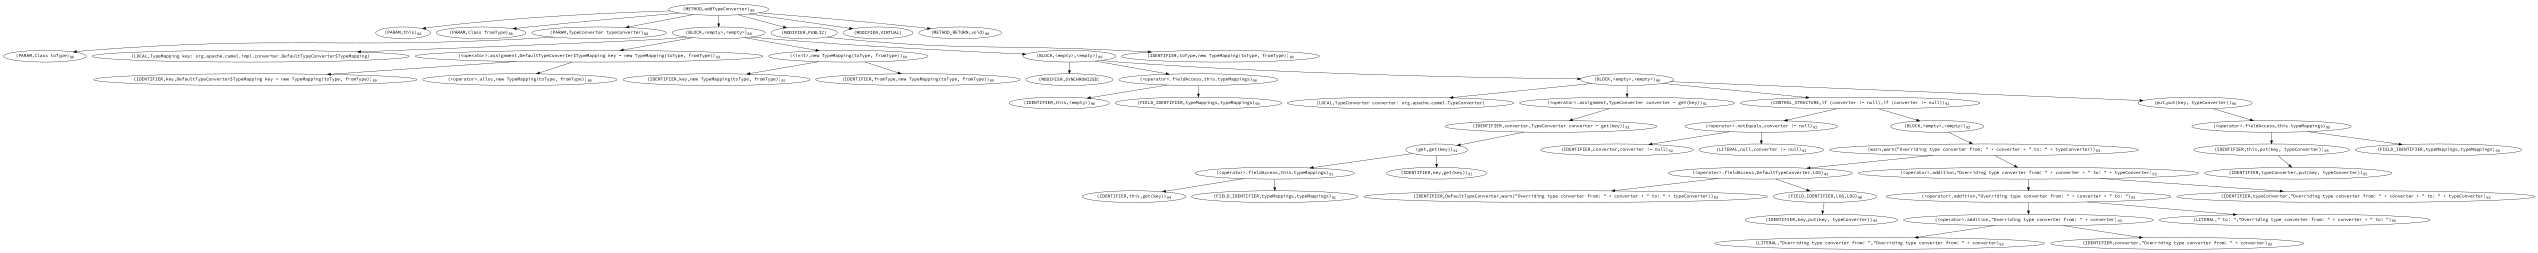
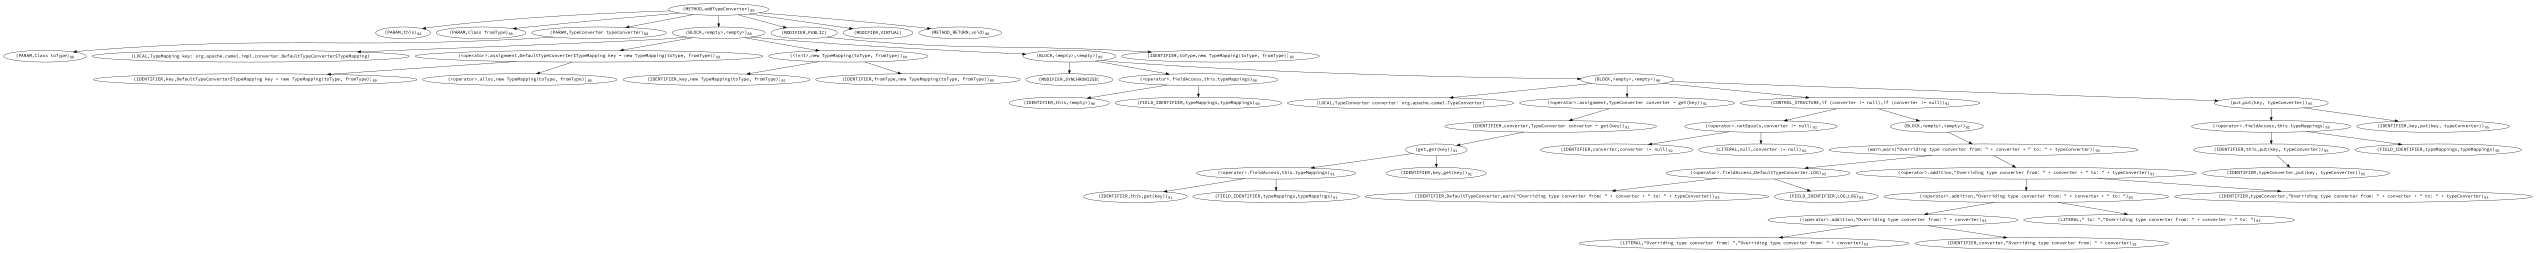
node "(IDENTIFIER,this,get(key))": text "94" -> "91"
node "(FIELD_IDENTIFIER,LOG,LOG)": text "90" -> "93"
edge "(FIELD_IDENTIFIER,LOG,LOG)" -> "(IDENTIFIER,key,put(key, typeConverter))": now "(put,put(key, typeConverter))" -> "(IDENTIFIER,key,put(key, typeConverter))"
